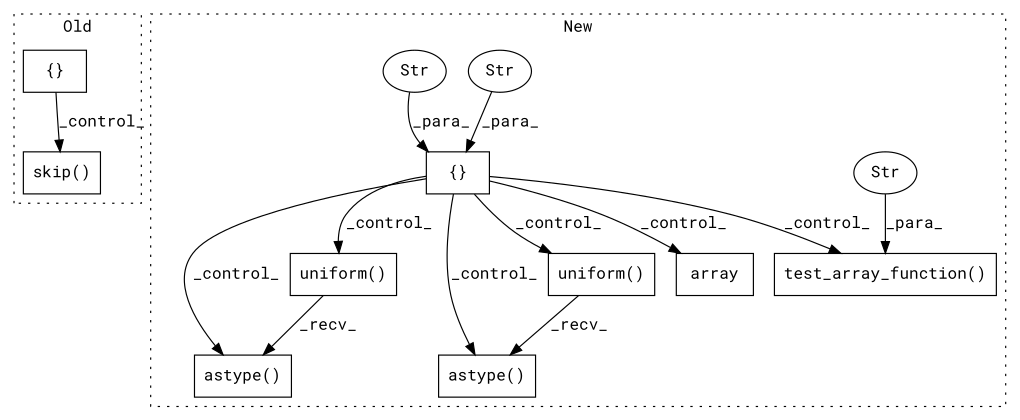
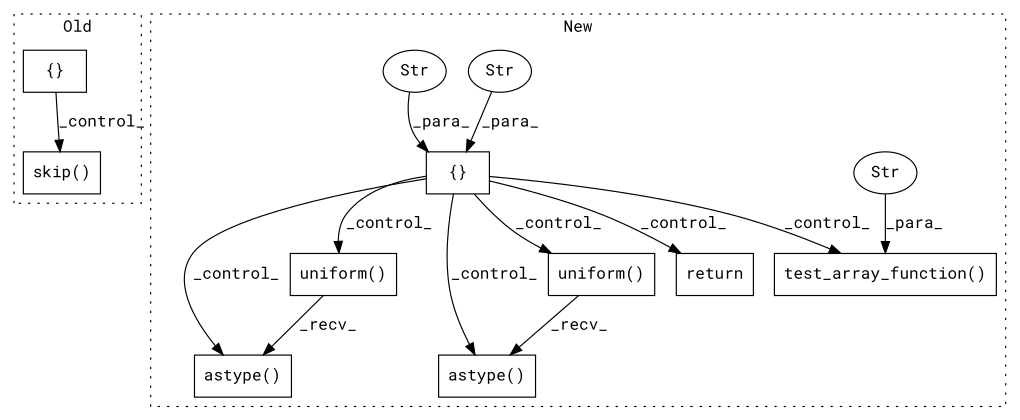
node "array": label "array" -> "return"
